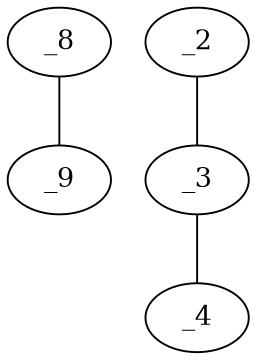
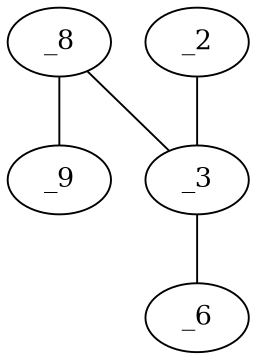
edge "_8" -- "_3": added
node "_4": label "_4" -> "_6"
